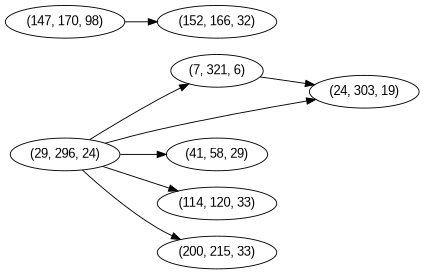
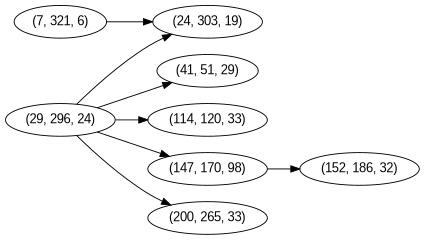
node "(152, 166, 32)": label "(152, 166, 32)" -> "(152, 186, 32)"
edge "(29, 296, 24)" -> "(7, 321, 6)": now "(29, 296, 24)" -> "(147, 170, 98)"
node "(41, 58, 29)": label "(41, 58, 29)" -> "(41, 51, 29)"
node "(200, 215, 33)": label "(200, 215, 33)" -> "(200, 265, 33)"
